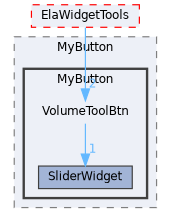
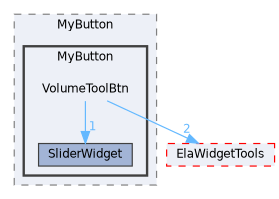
edge "ElaWidgetTools" -> "VolumeToolBtn": reversed
